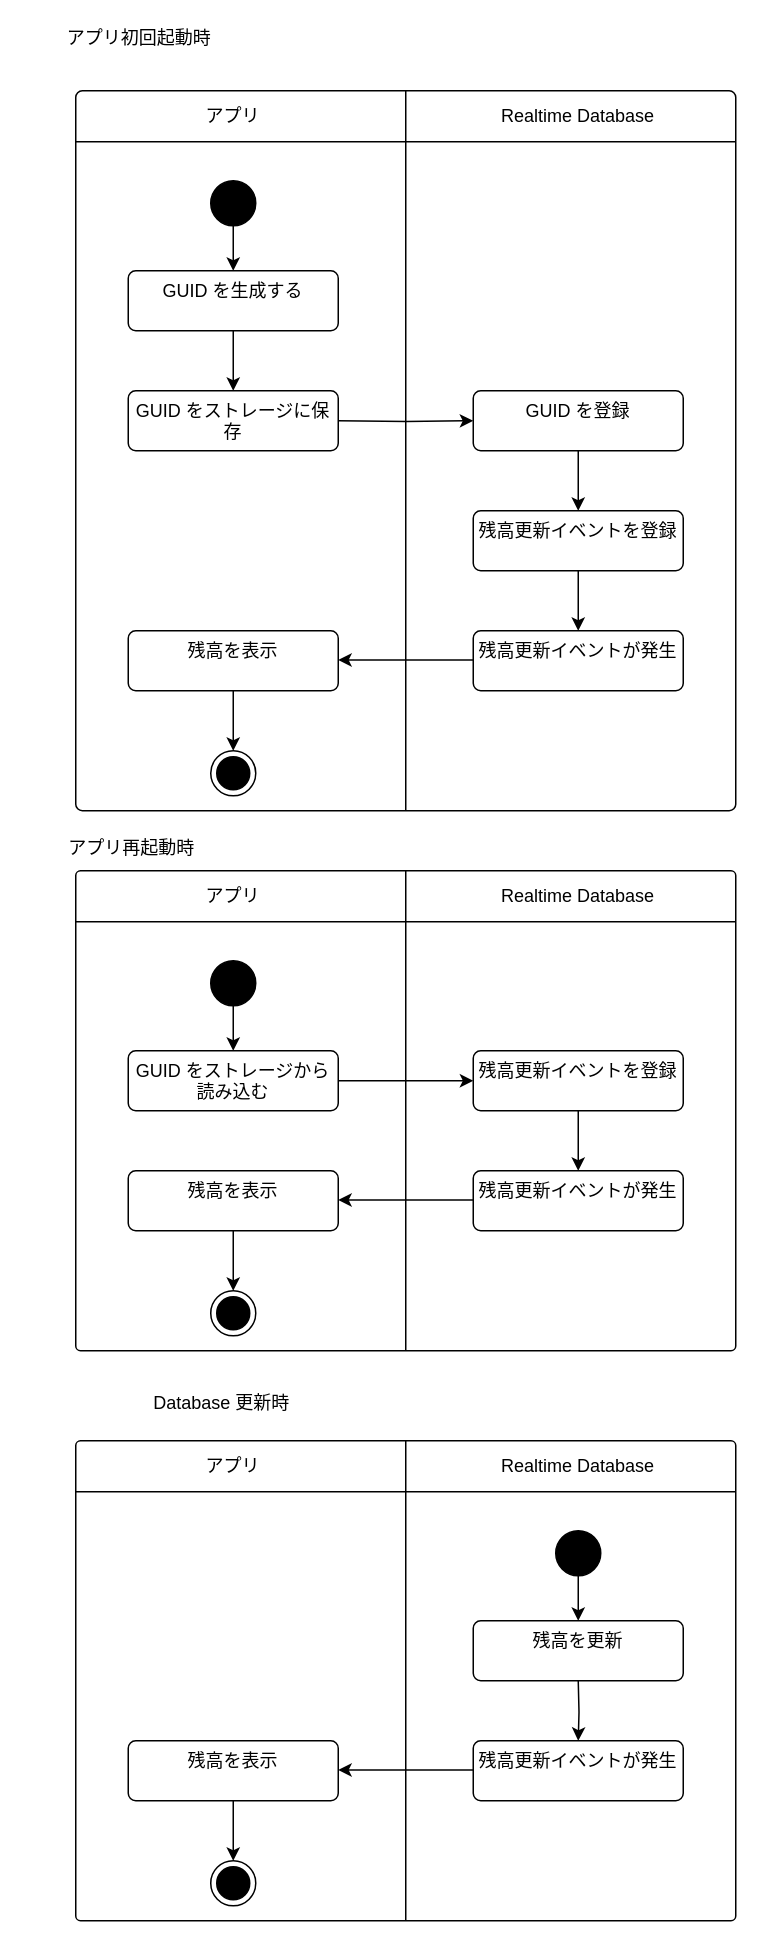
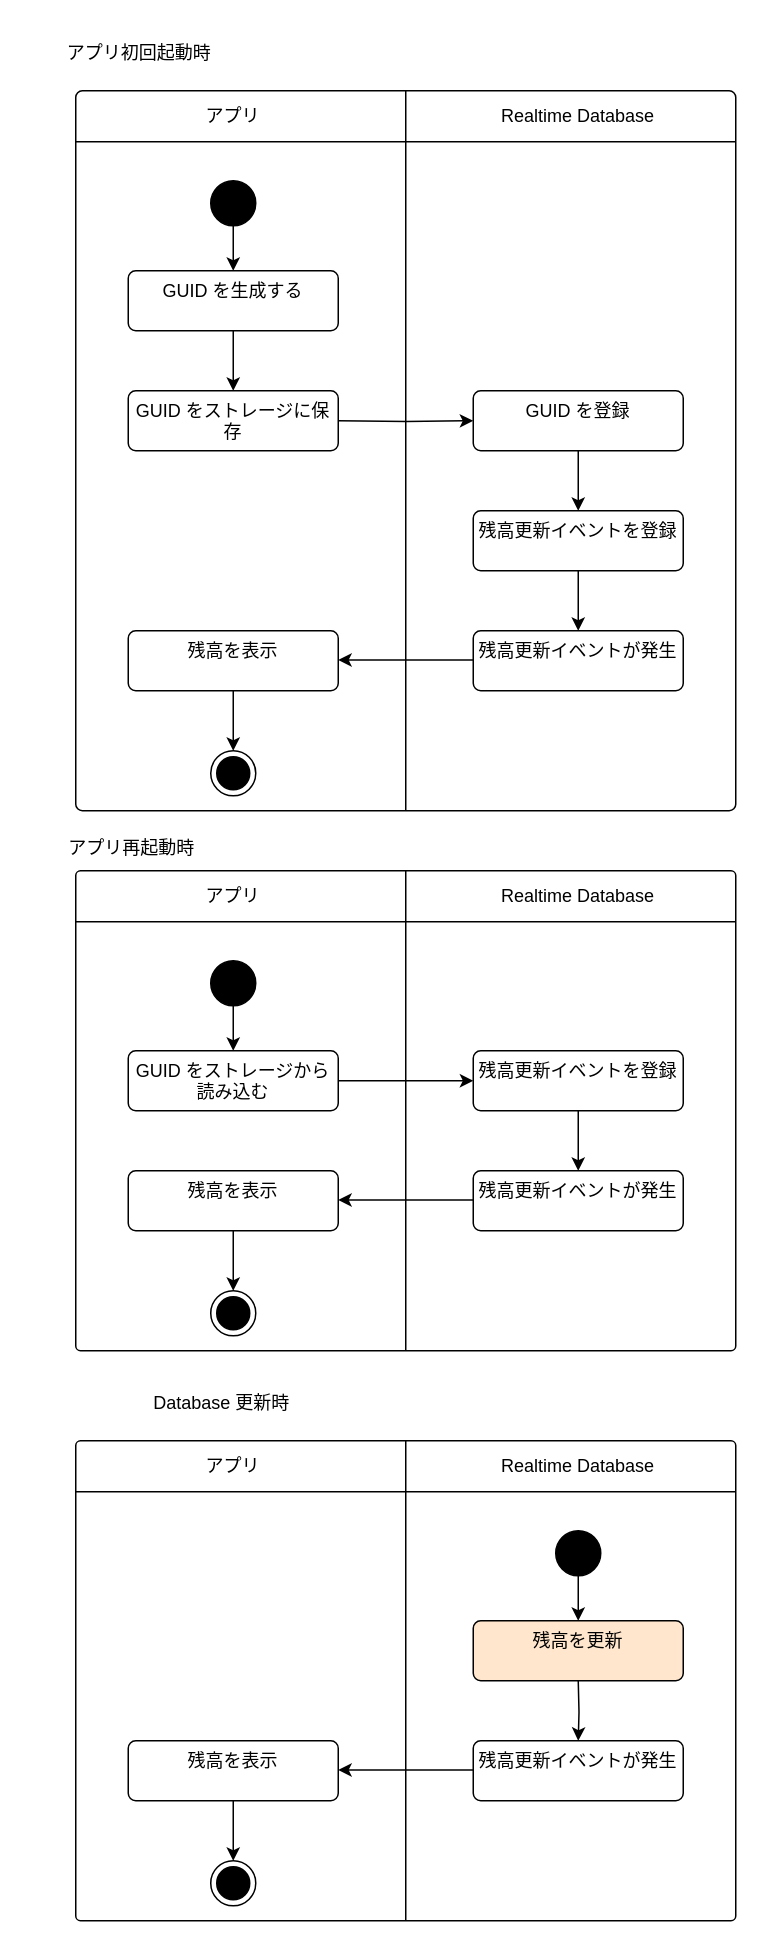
node "アプリ初回起動時": moved (140, 38) -> (140, 53)
node "残高を更新": fillcolor #ffffff -> #ffe6cc
